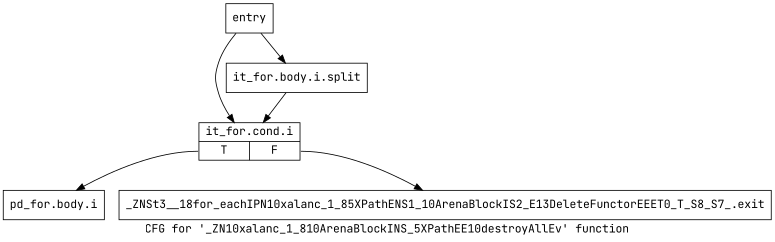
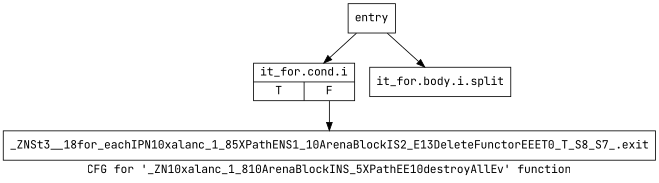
edge "it_for.body.i.split" -> "it_for.cond.i": removed
node "pd_for.body.i": removed
